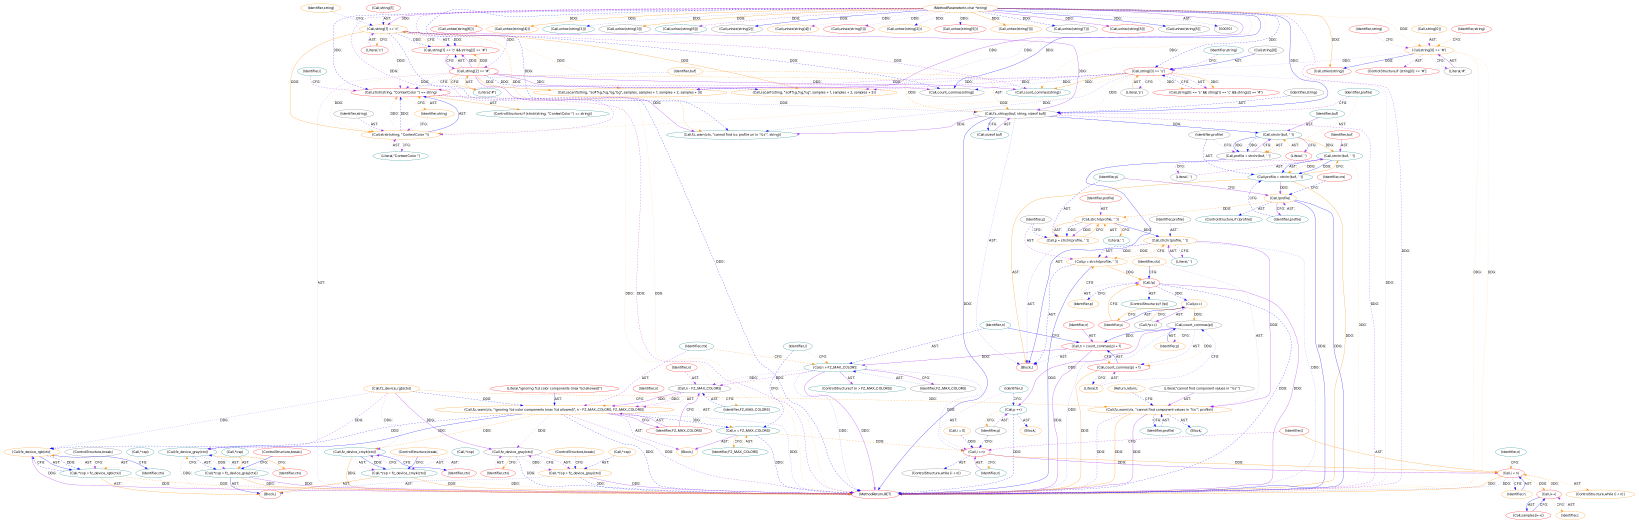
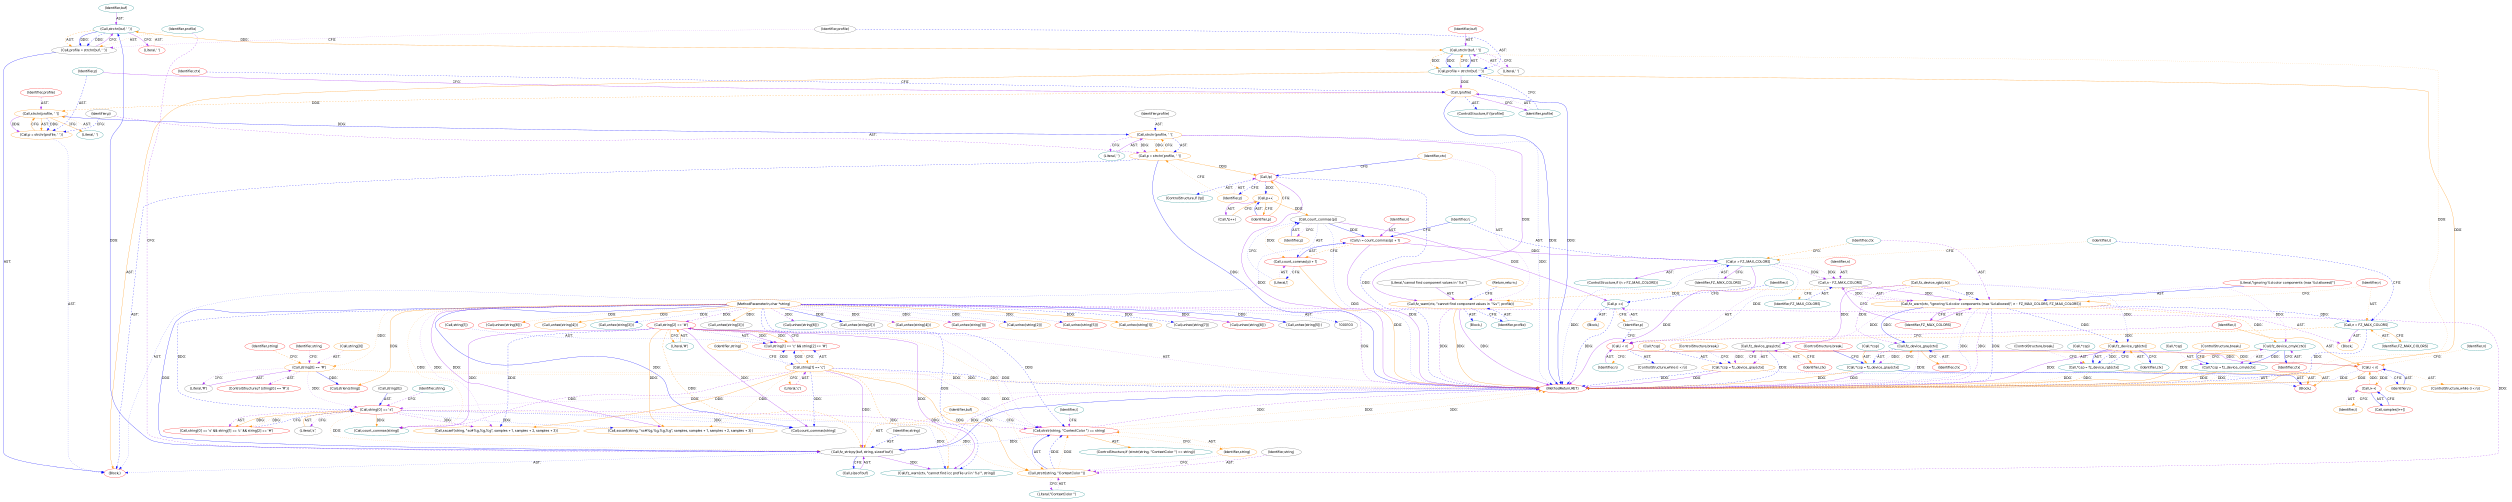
edge "(MethodParameterIn,char *string)" -> "(Call,string[1] == 'c')": removed, label "DDG:"
edge "(Call,string[1])" -> "(Call,string[1] == 'c')": now "(Call,string[1])" -> "(Call,string[1] == 'c' && string[2] == '#')"
edge "(Call,string[0] == 's')" -> "(MethodReturn,RET)": reversed
node "(Call,i = 0)": removed
